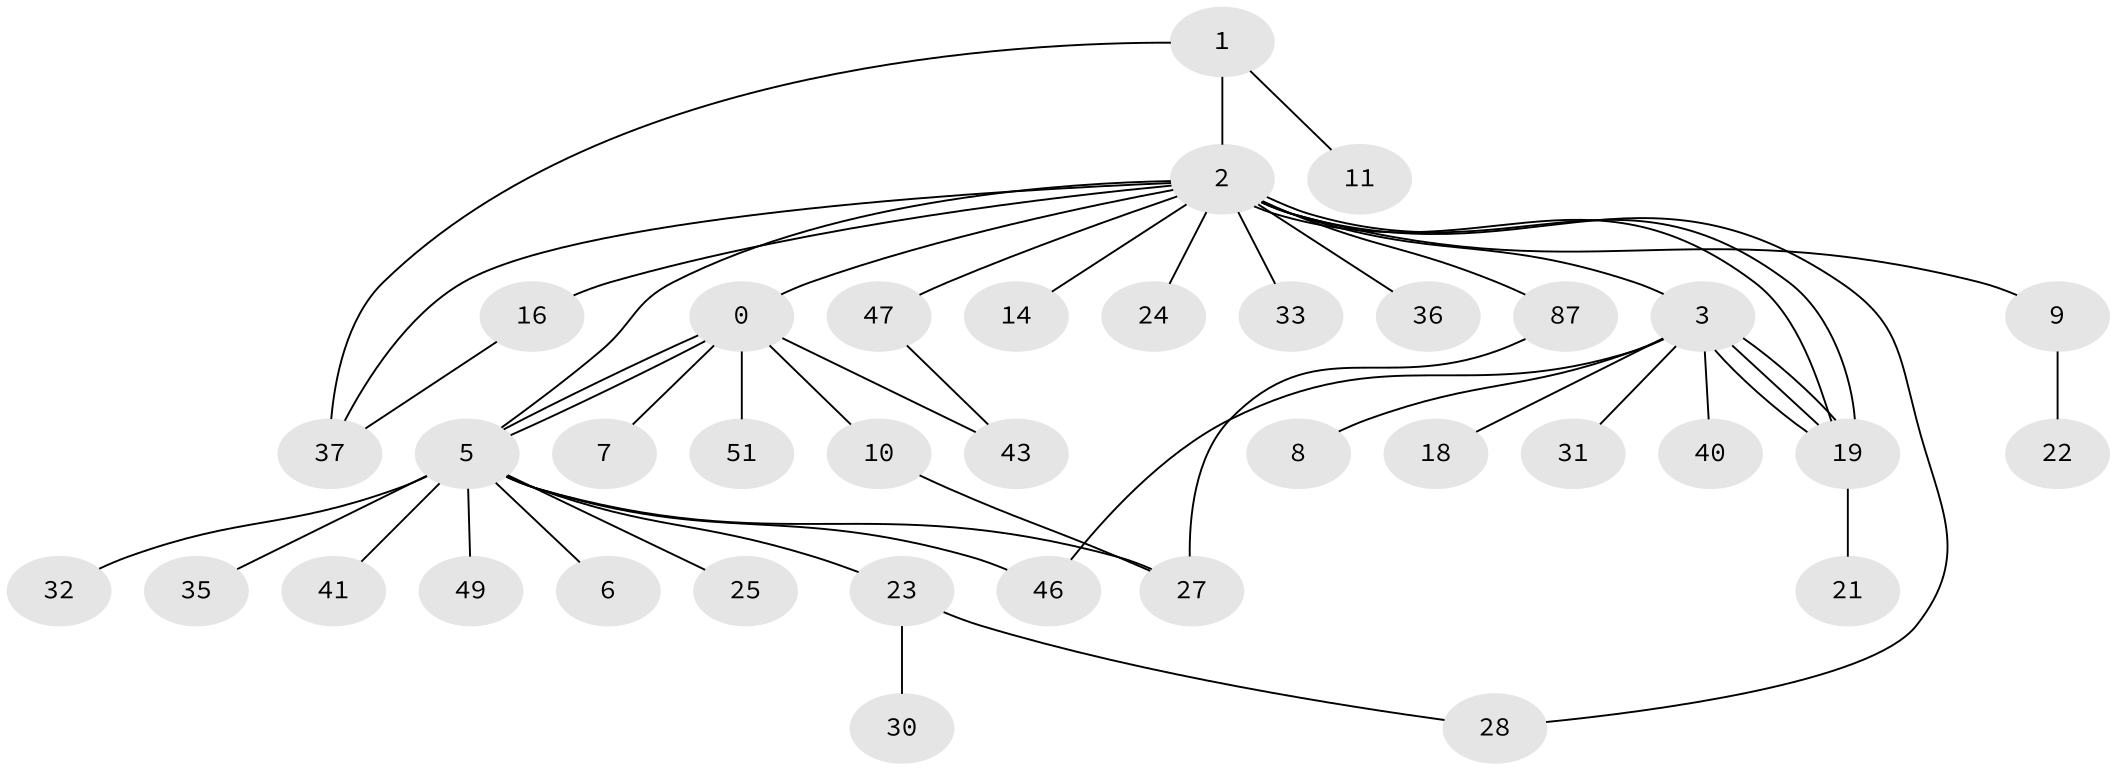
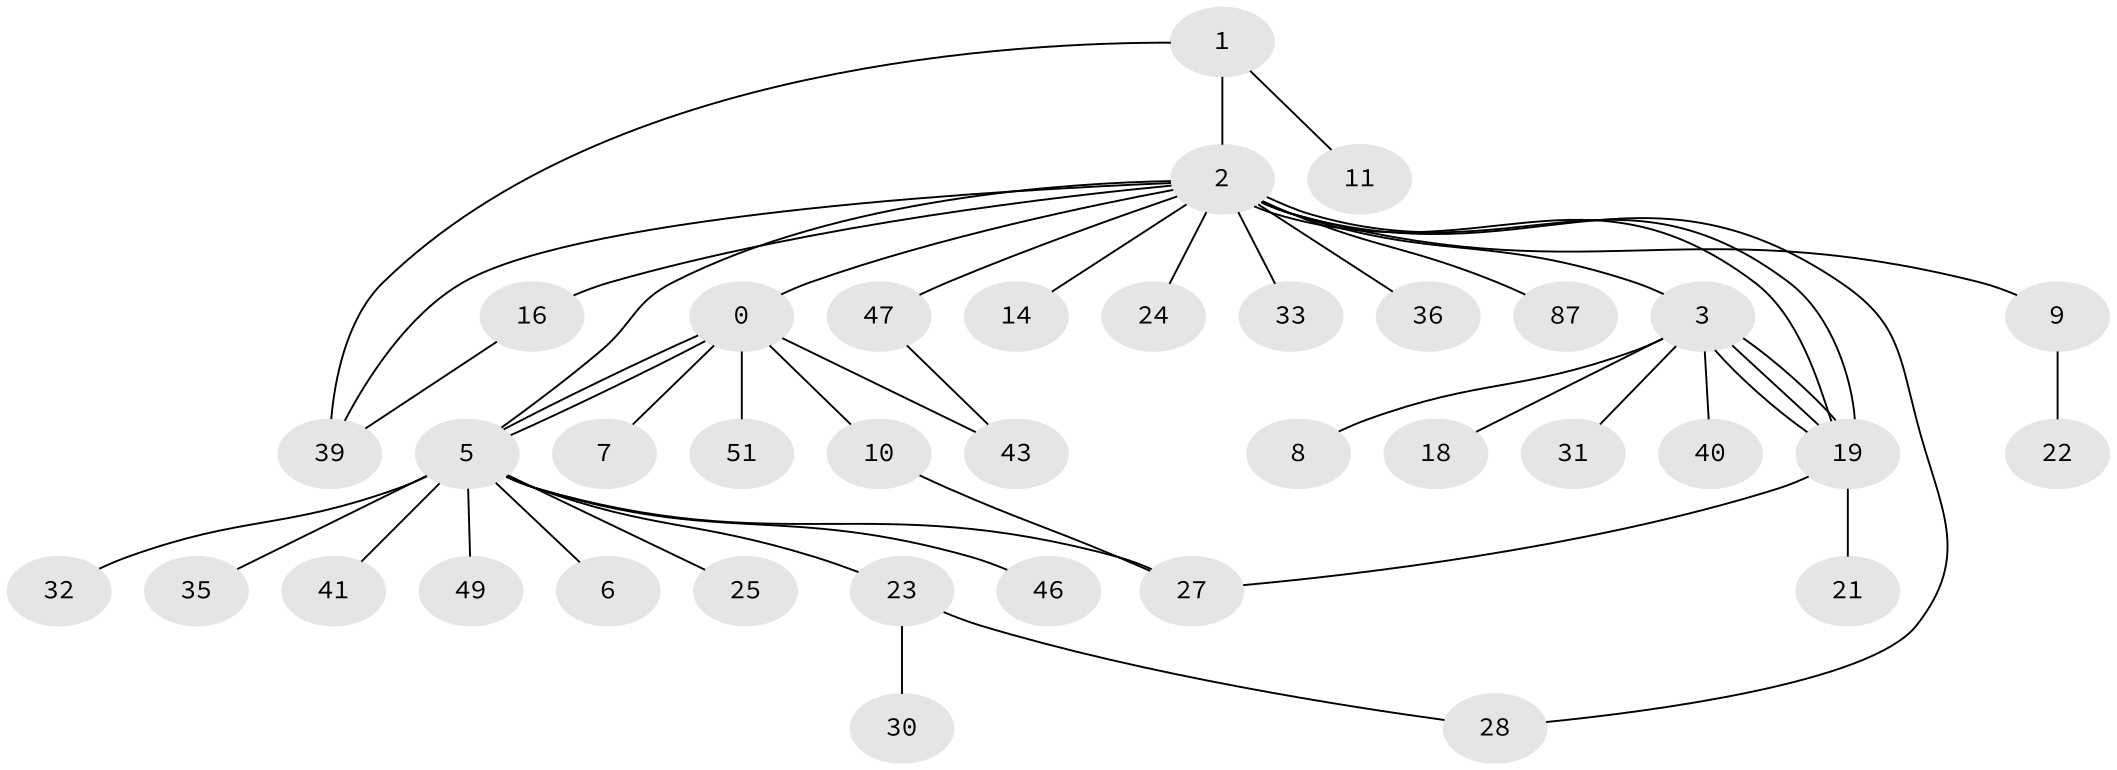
edge "87" -- "27": now "19" -- "27"
edge "3" -- "46": removed
node "37": label "37" -> "39"
